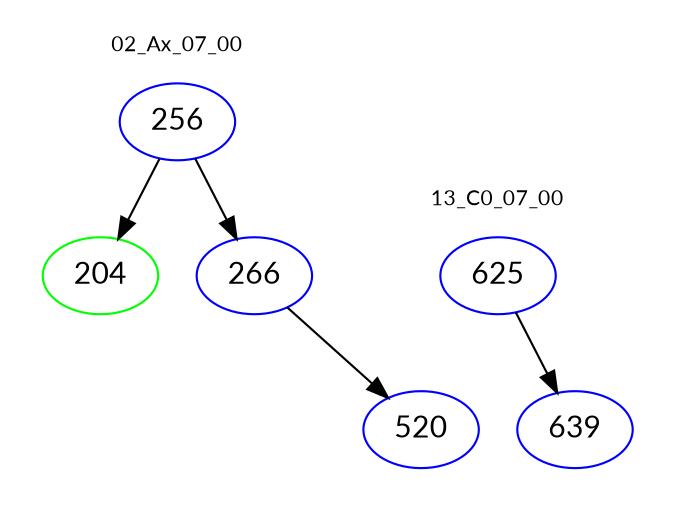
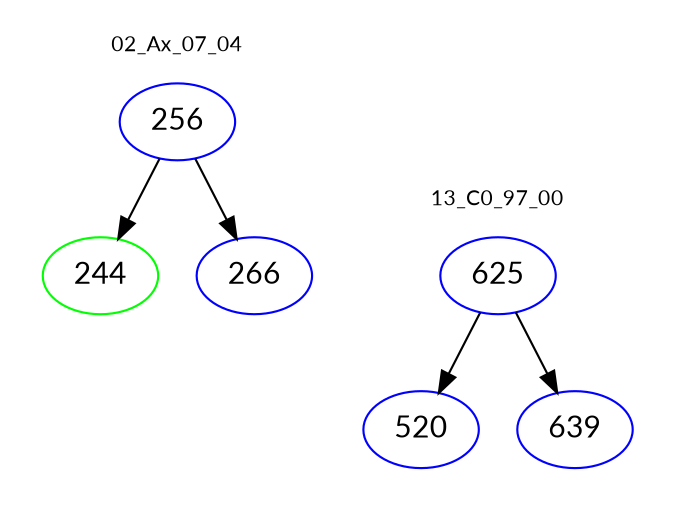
cluster "02_Ax_07_00": label "02_Ax_07_00" -> "02_Ax_07_04"
cluster "13_C0_07_00": label "13_C0_07_00" -> "13_C0_97_00"
node "204": label "204" -> "244"
edge "266" -> "520": now "625" -> "520"
